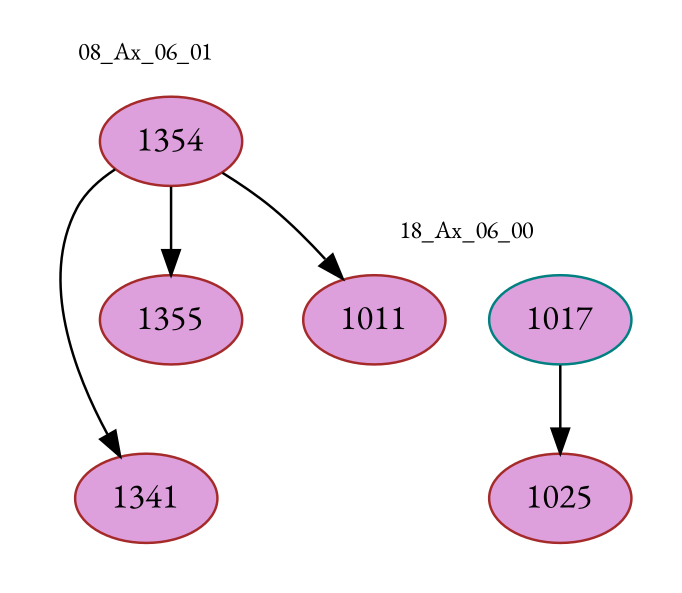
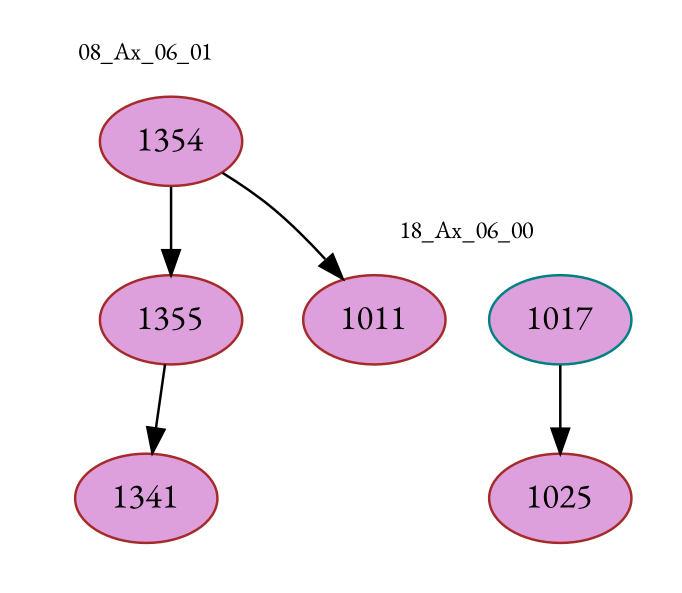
edge "1354" -> "1341": now "1355" -> "1341"
